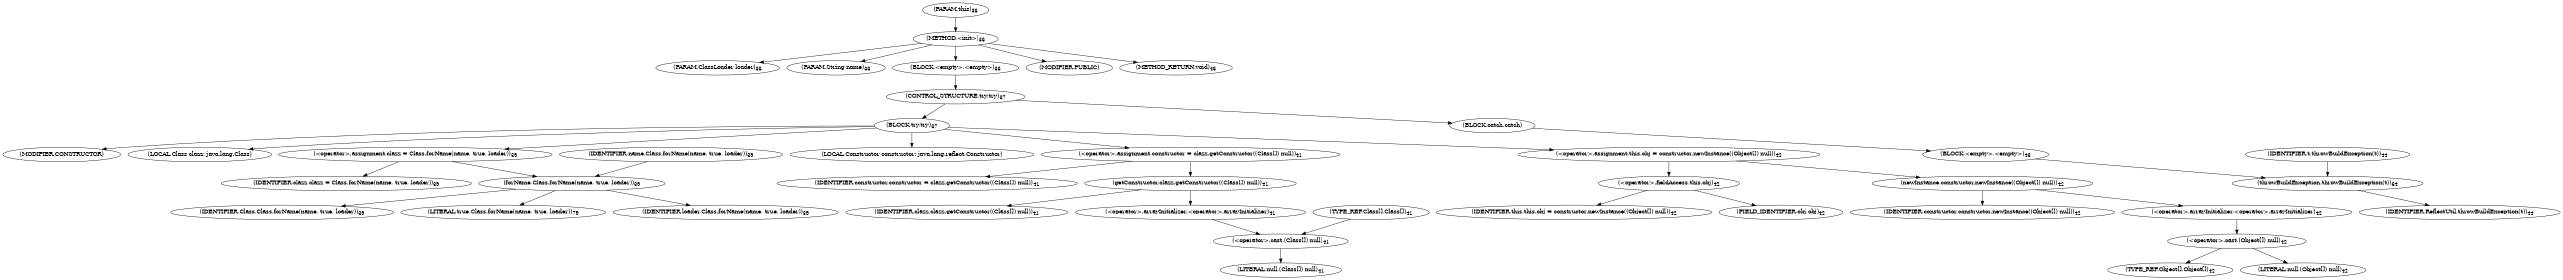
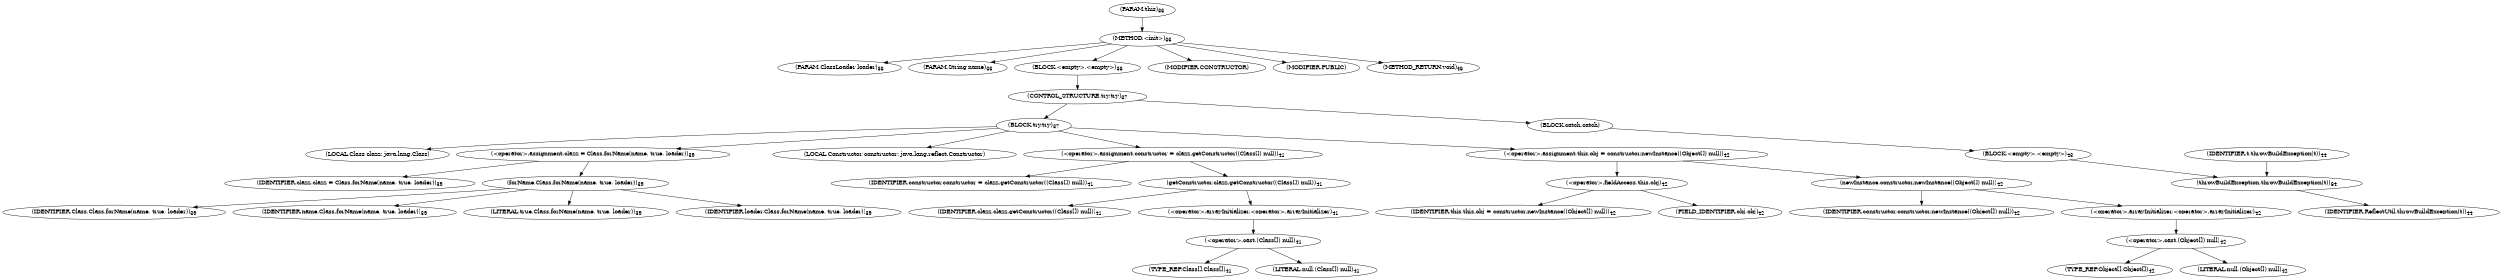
edge "(BLOCK,try,try)" -> "(MODIFIER,CONSTRUCTOR)": now "(METHOD,<init>)" -> "(MODIFIER,CONSTRUCTOR)"
edge "(IDENTIFIER,name,Class.forName(name, true, loader))" -> "(forName,Class.forName(name, true, loader))": reversed
node "(LITERAL,true,Class.forName(name, true, loader))": text "79" -> "39"
edge "(TYPE_REF,Class[],Class[])" -> "(<operator>.cast,(Class[]) null)": reversed
